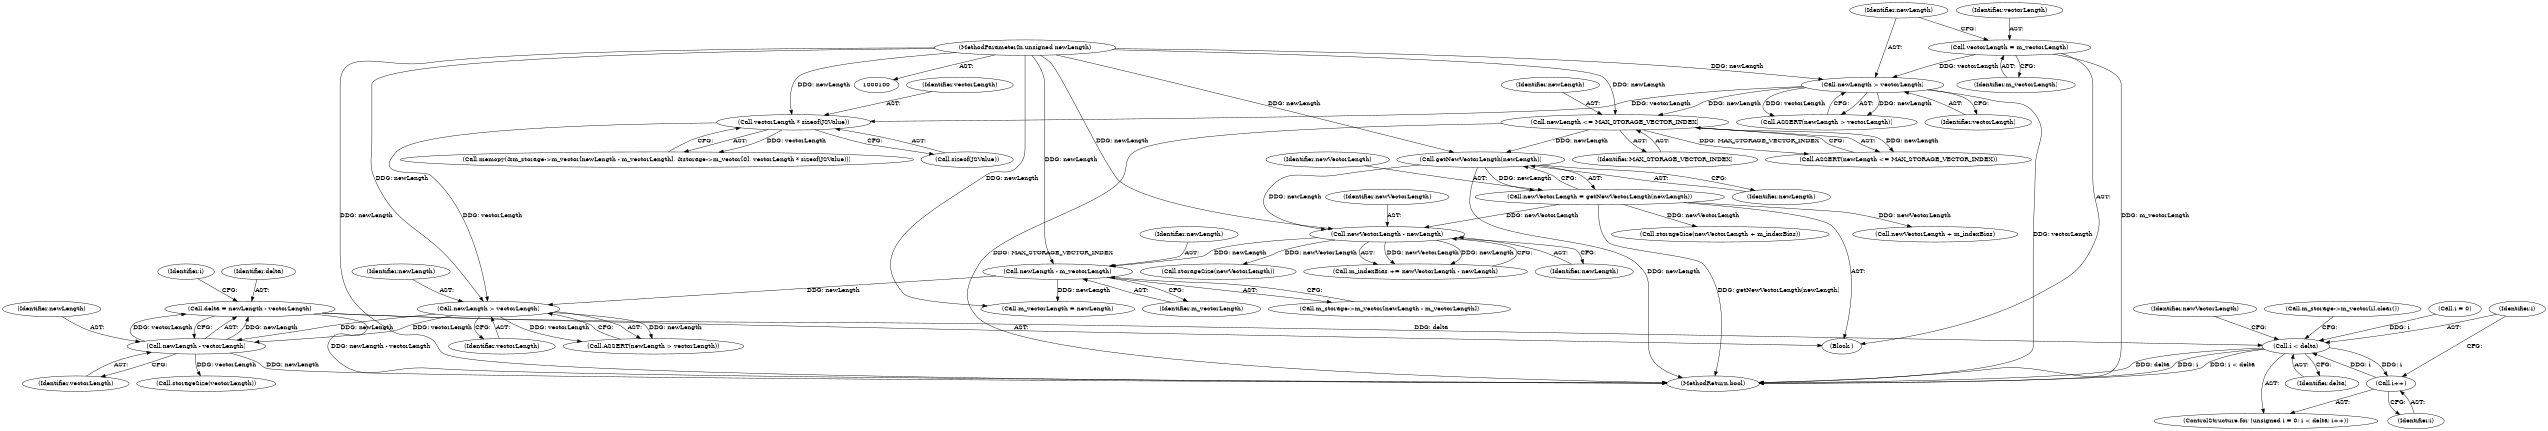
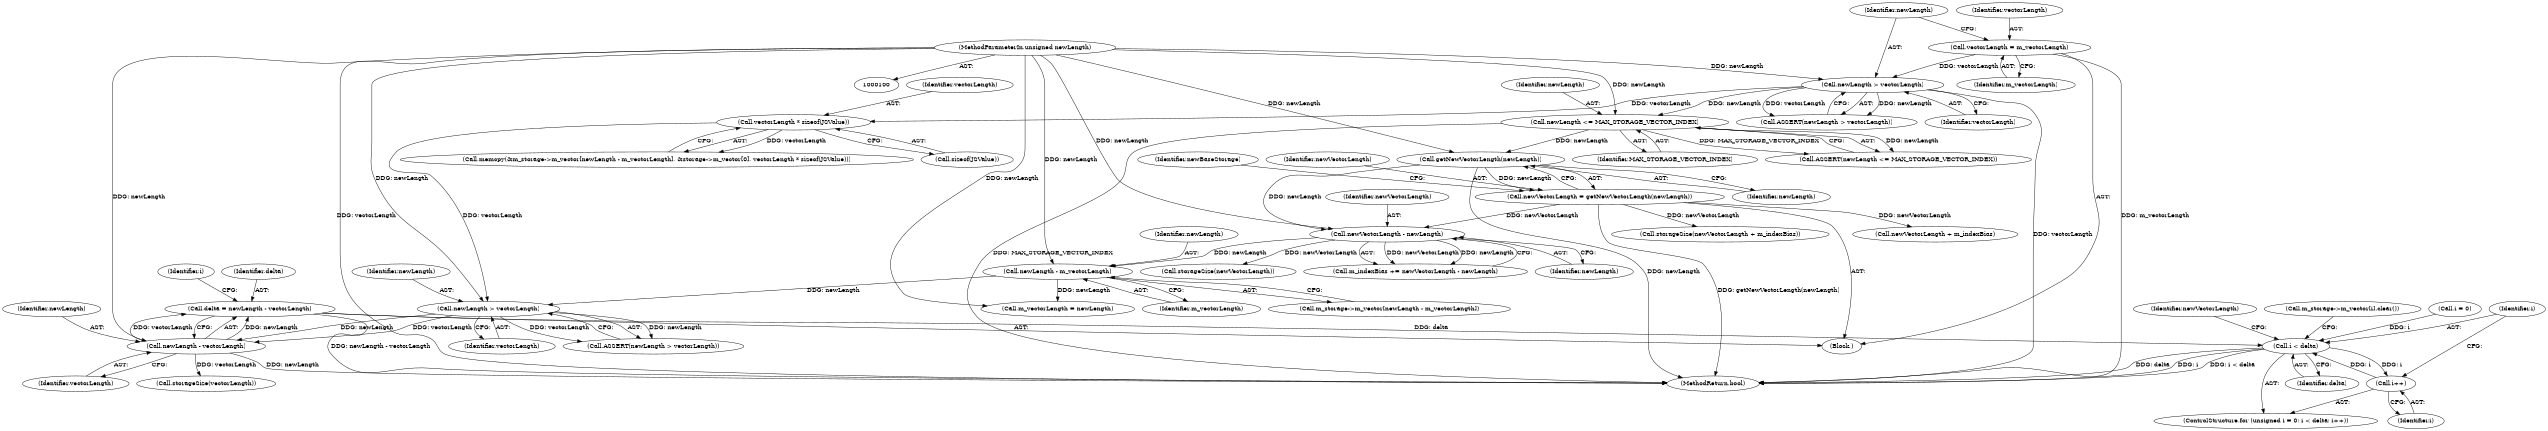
edge "(MethodParameterIn,unsigned newLength)" -> "(Call,vectorLength * sizeof(JSValue))": now "(MethodParameterIn,unsigned newLength)" -> "(Call,newLength - vectorLength)"
node "(Identifier,newBaseStorage)": added
edge "(MethodParameterIn,unsigned newLength)" -> "(MethodReturn,bool)": label "DDG: newLength" -> "DDG: vectorLength"
